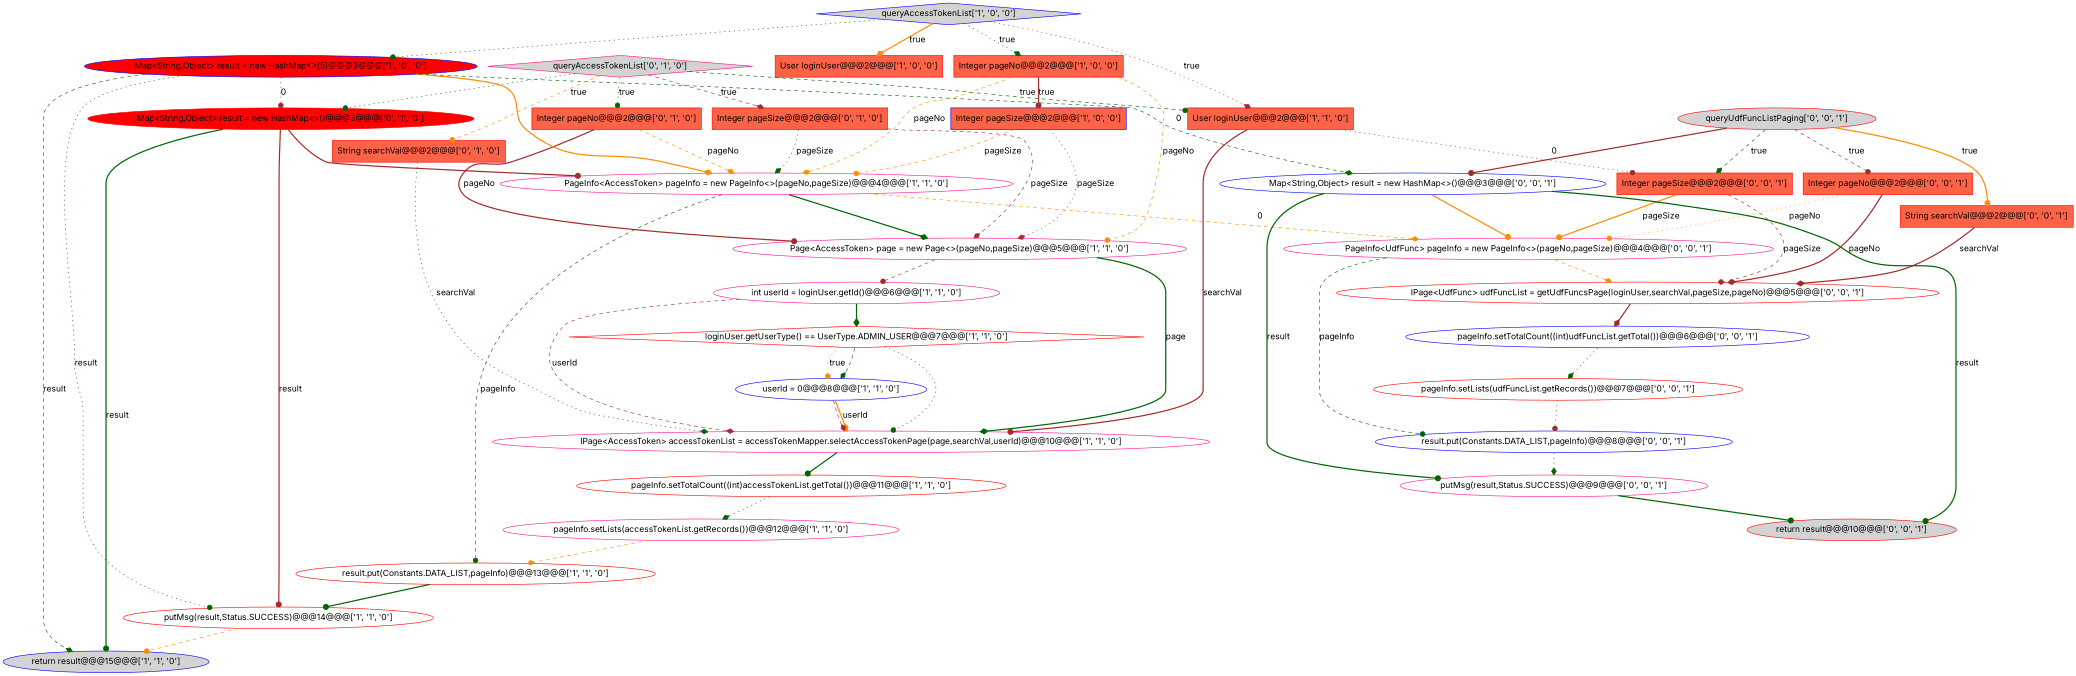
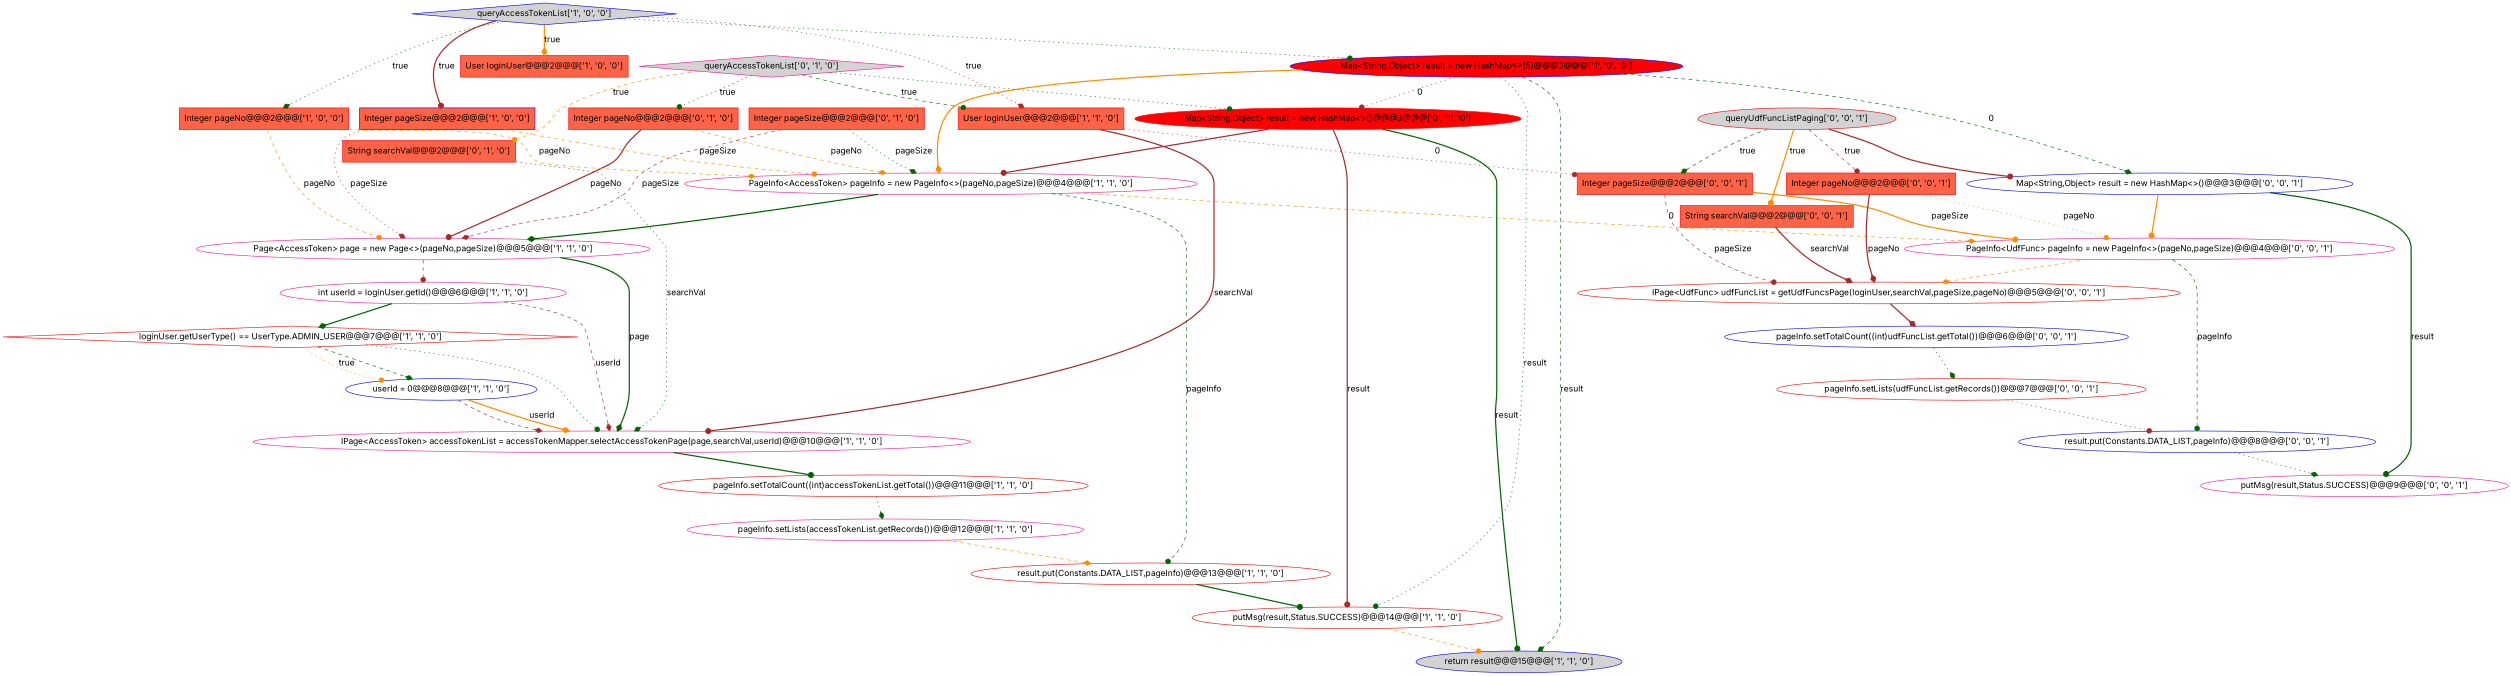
edge "queryAccessTokenList['0', '1', '0']" -> "Integer pageSize@@@2@@@['0', '1', '0']": removed, label "true"
edge "Integer pageNo@@@2@@@['1', '0', '0']" -> "Integer pageSize@@@2@@@['1', '0', '0']": now "queryAccessTokenList['1', '0', '0']" -> "Integer pageSize@@@2@@@['1', '0', '0']"
node "return result@@@10@@@['0', '0', '1']": removed
